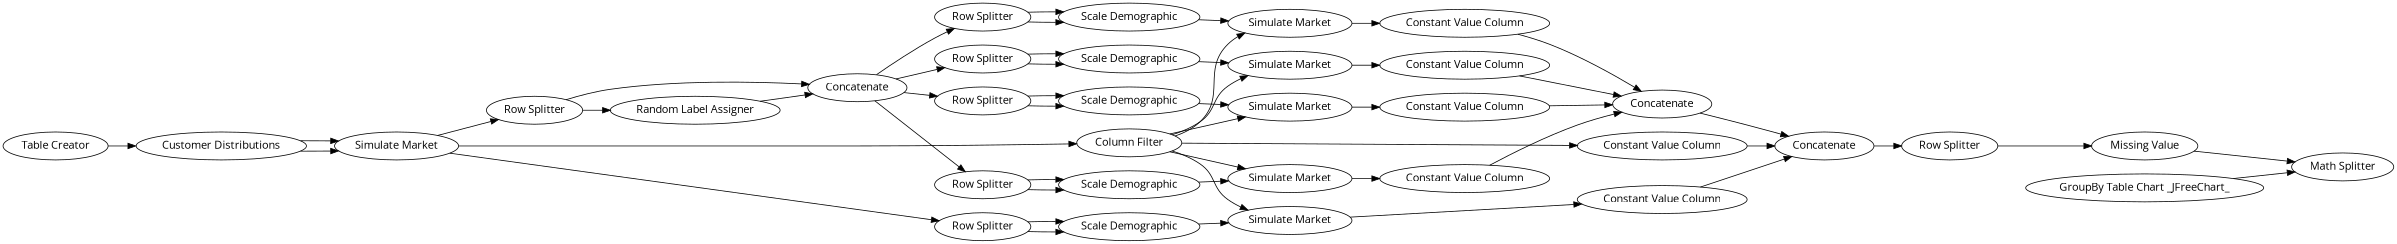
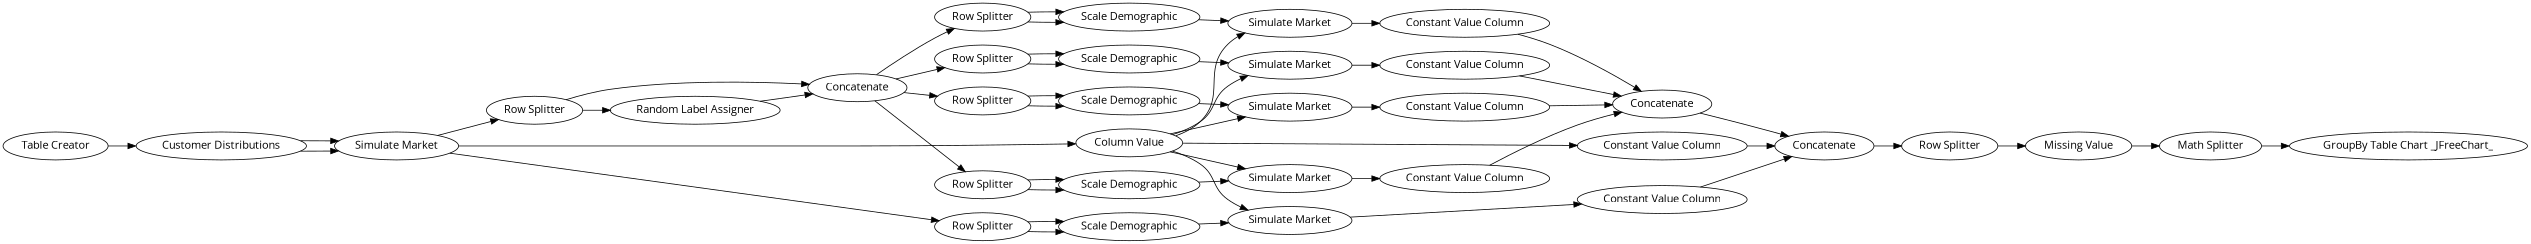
node "Column Filter": label "Column Filter" -> "Column Value"
edge "GroupBy Table Chart _JFreeChart_" -> "Math Splitter": reversed
